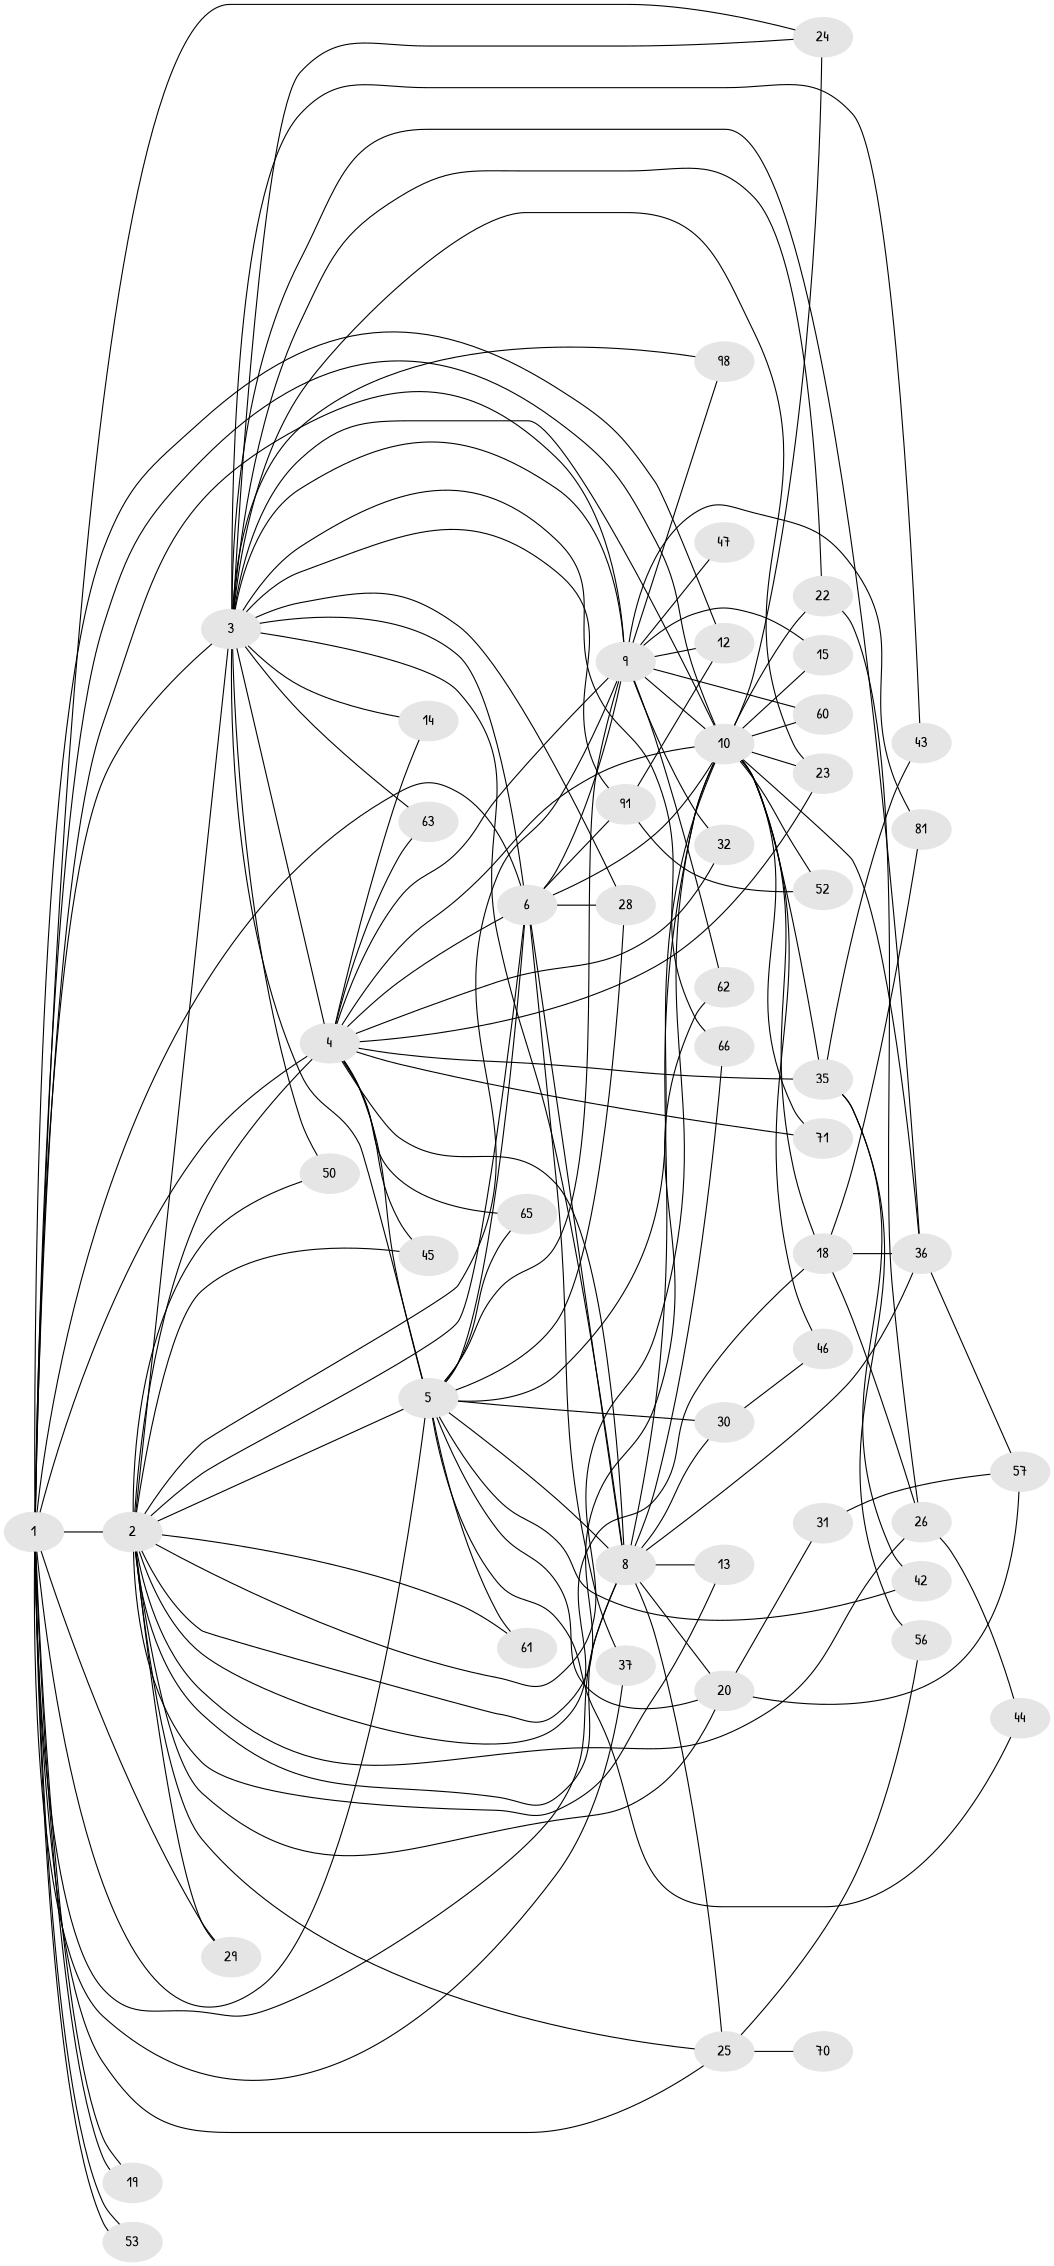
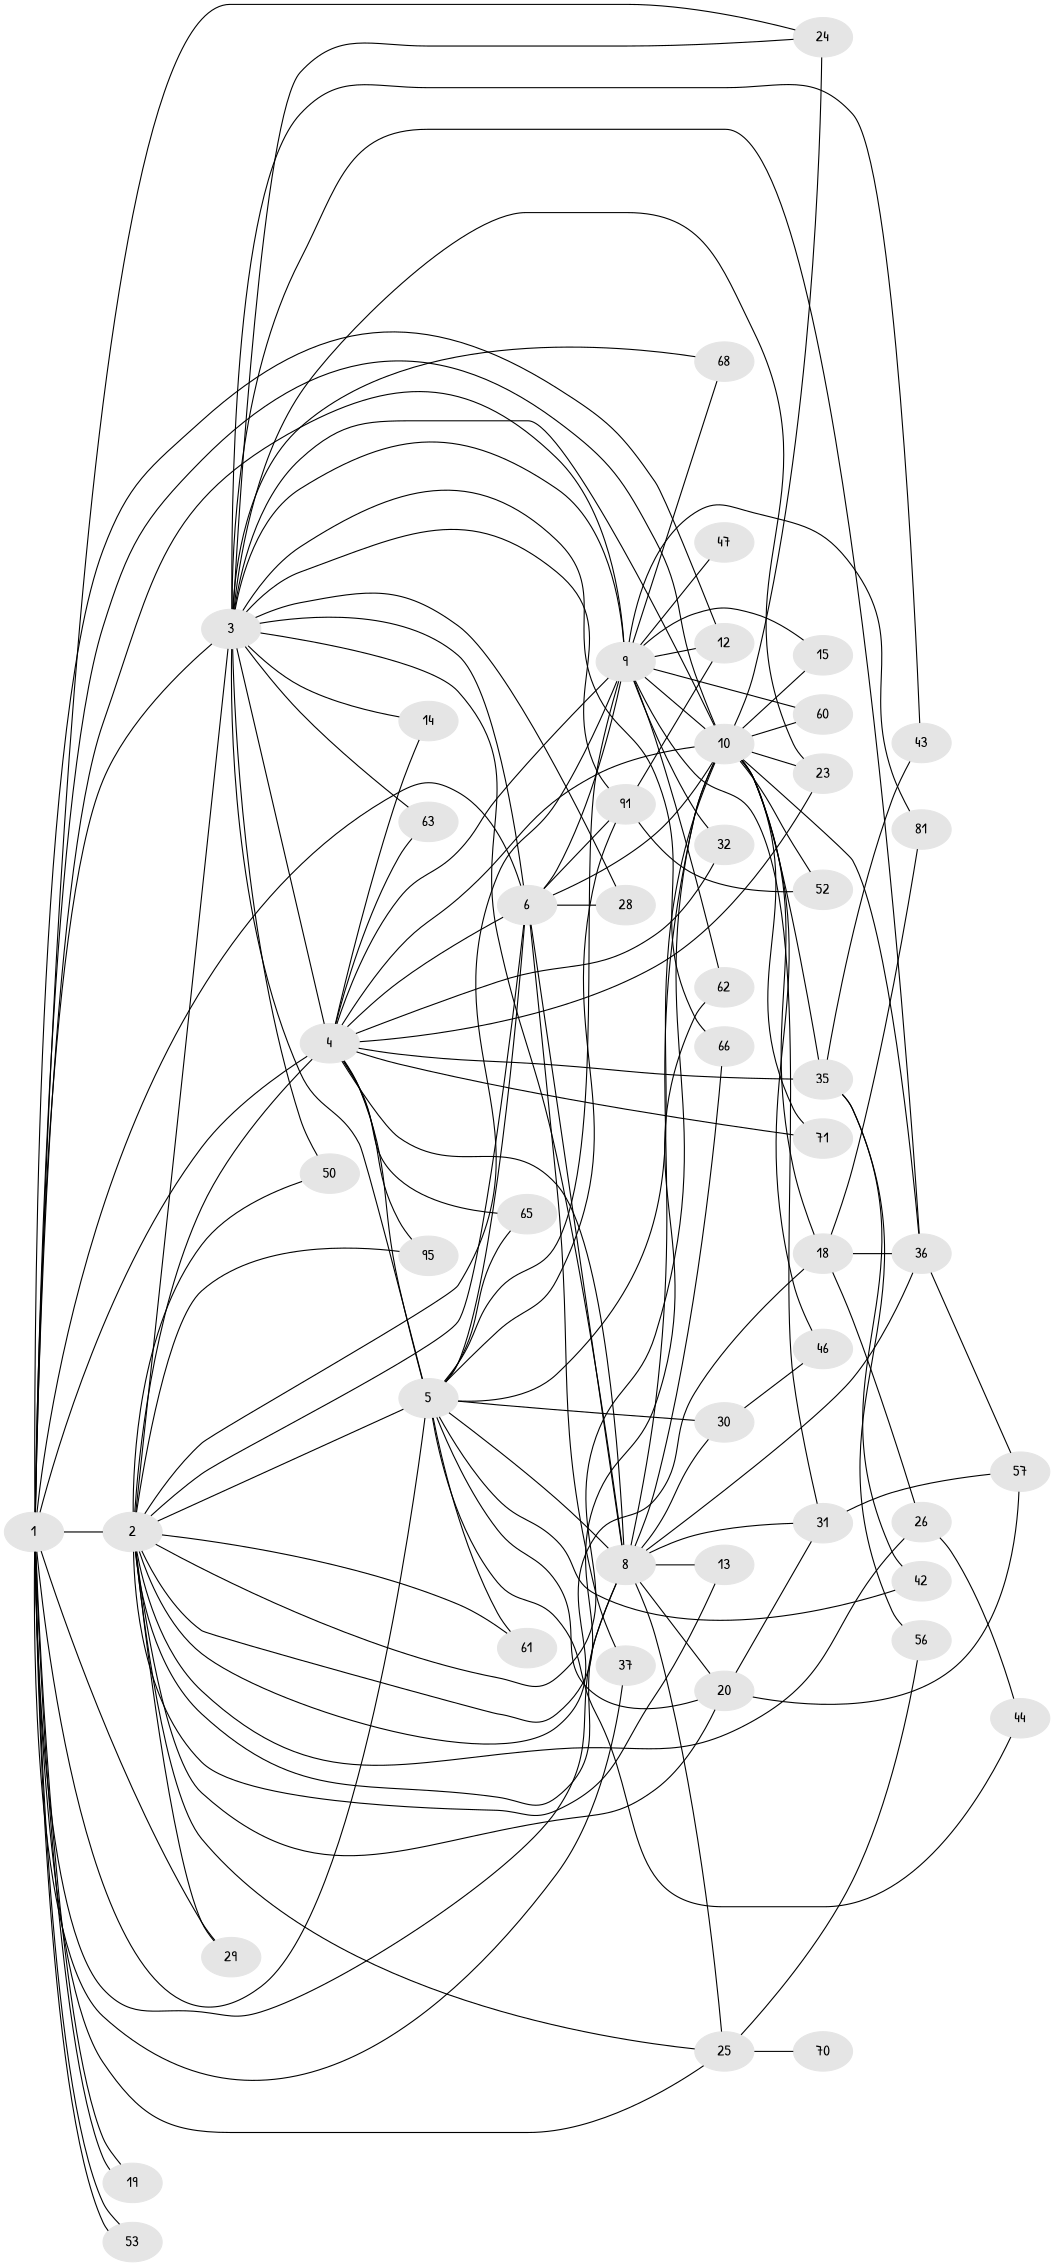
node "98": label "98" -> "68"
node "22": removed
edge "9" -- "31": added
edge "28" -- "5": now "91" -- "5"
node "45": label "45" -> "95"
edge "31" -- "8": added
